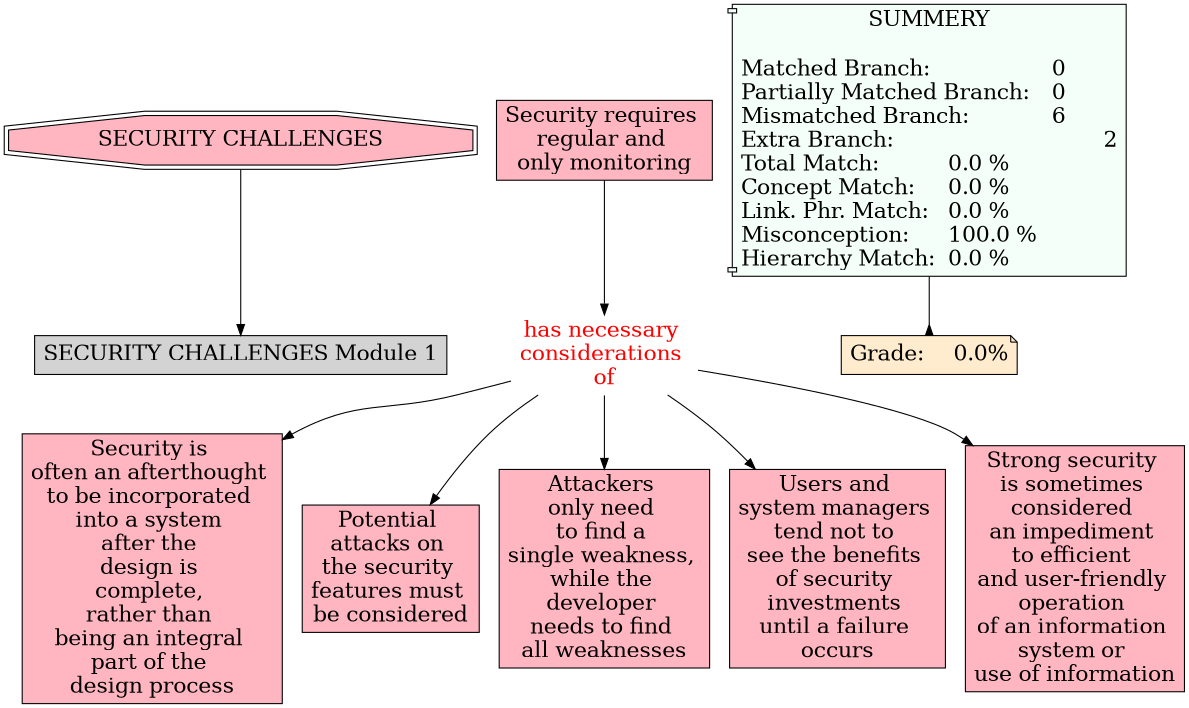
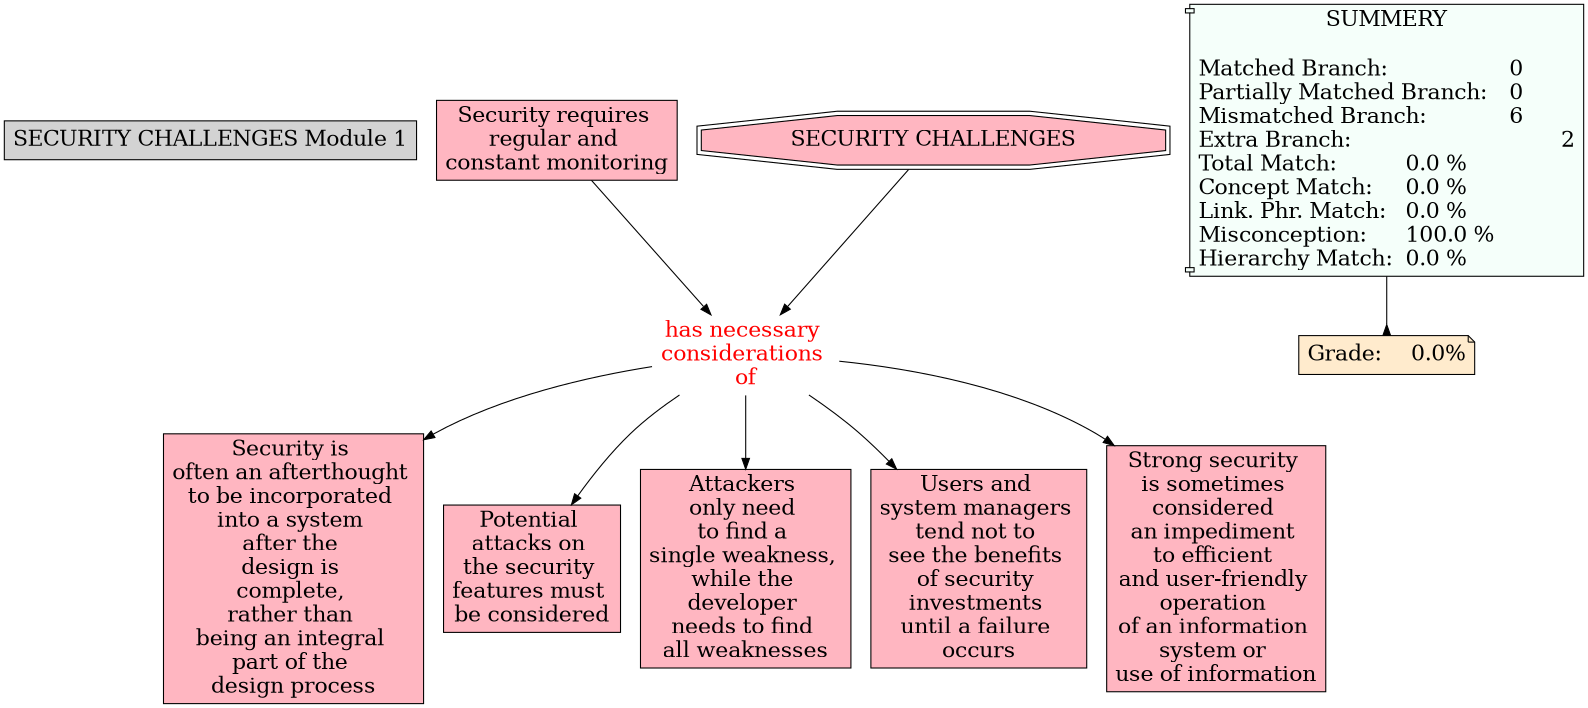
node "Security requires regular and only monitoring": label "Security requires regular and only monitoring" -> "Security requires regular and constant monitoring"
edge "SECURITY CHALLENGES" -> "SECURITY CHALLENGES Module 1": now "SECURITY CHALLENGES" -> "has necessary considerations of"
